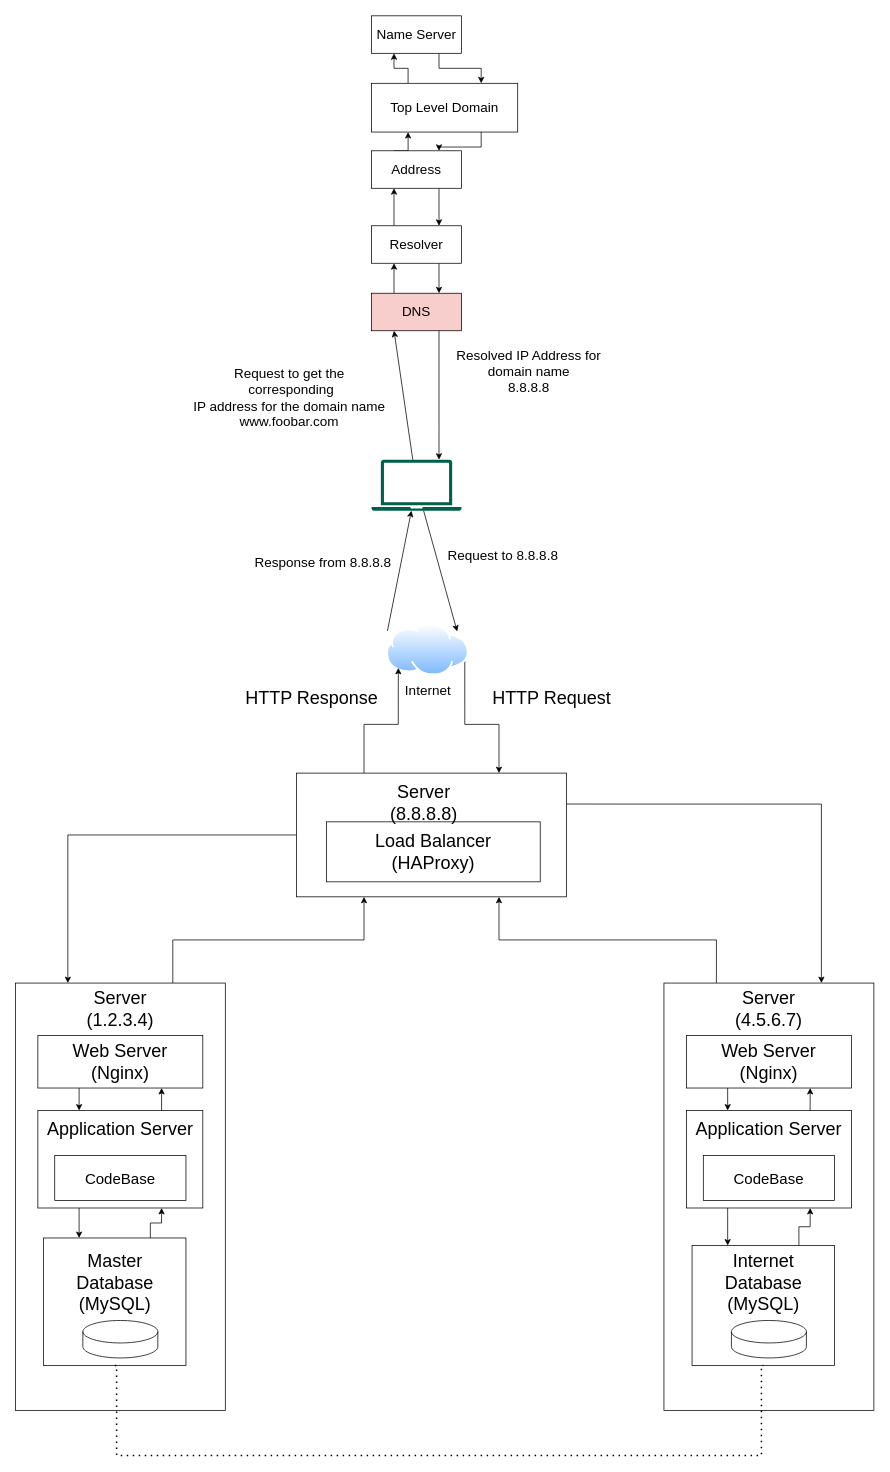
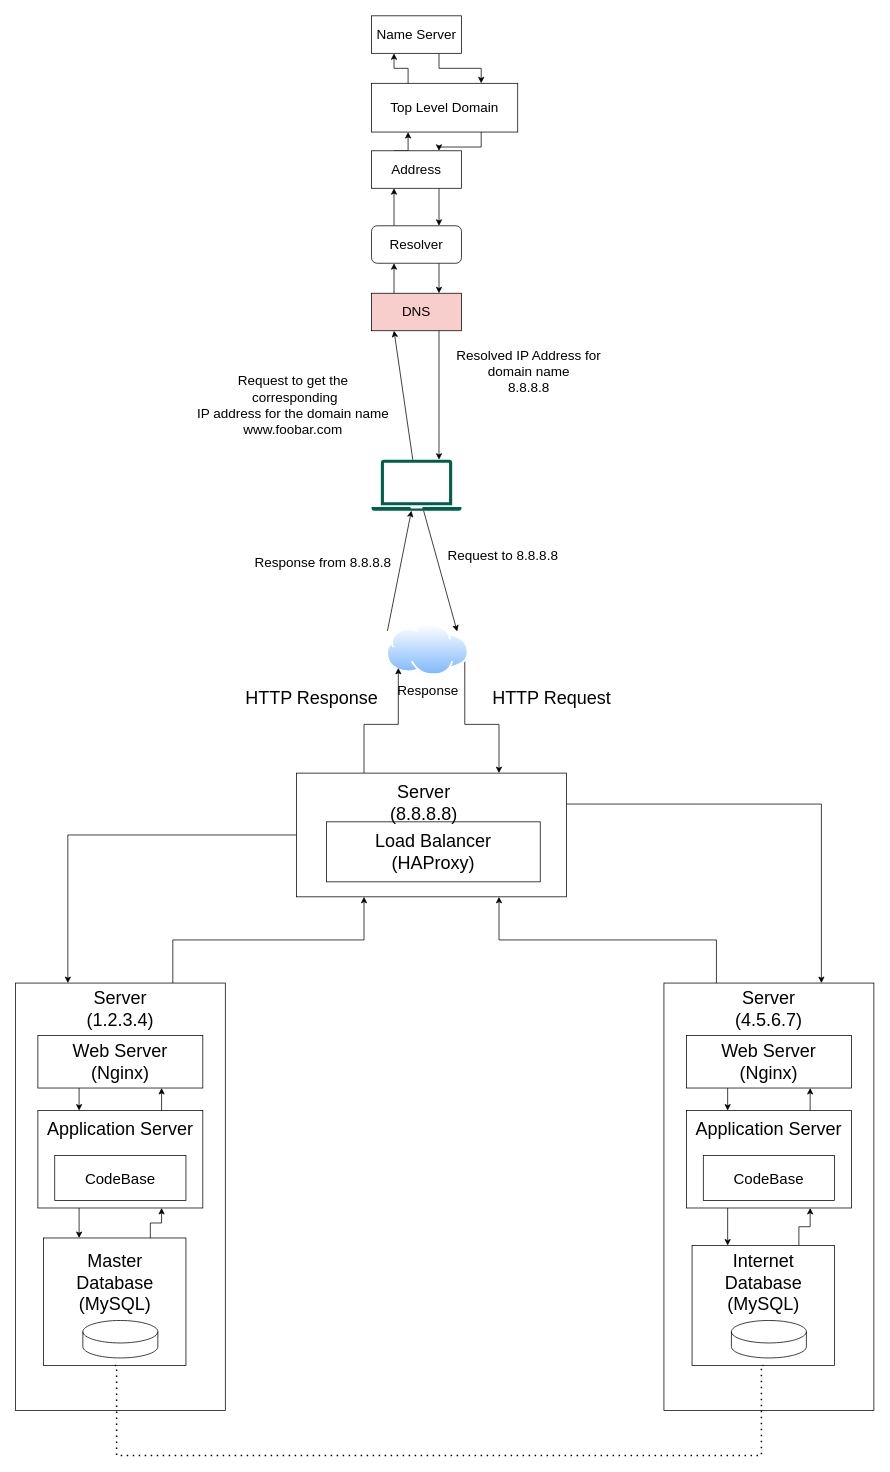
node "Resolver": shape rectangle -> rounded rectangle
node "Request to get the corresponding IP address for the domain name www.foobar.com": moved (289, 398) -> (293, 405)
node "Internet": label "Internet" -> "Response"
